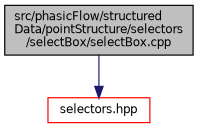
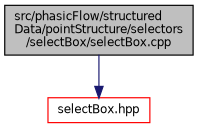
node "selectors.hpp": label "selectors.hpp" -> "selectBox.hpp"
